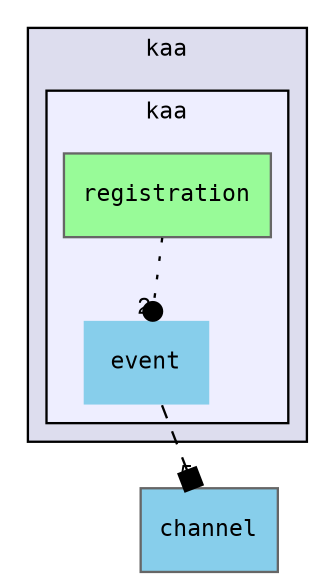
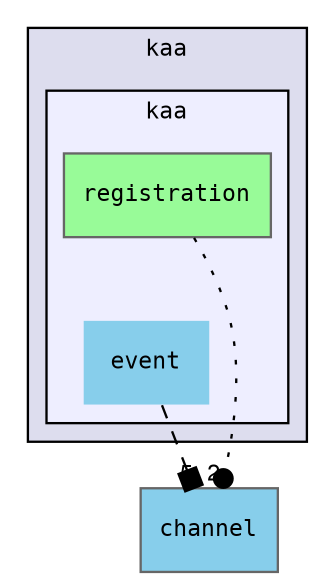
edge "registration" -> "event": now "registration" -> "channel"
